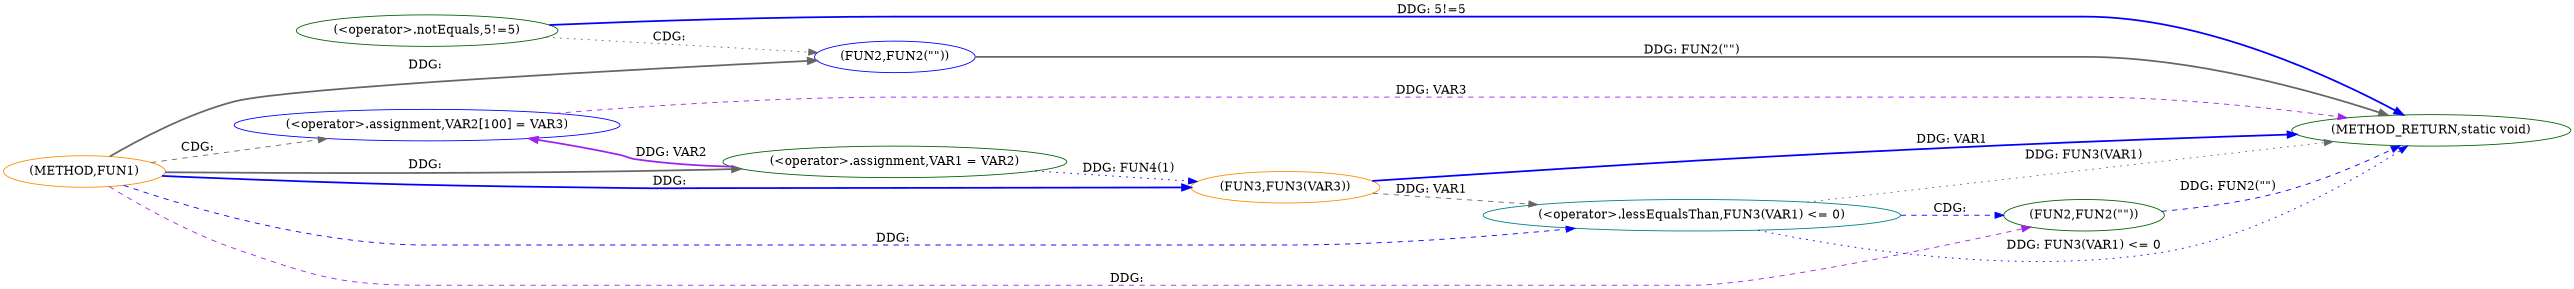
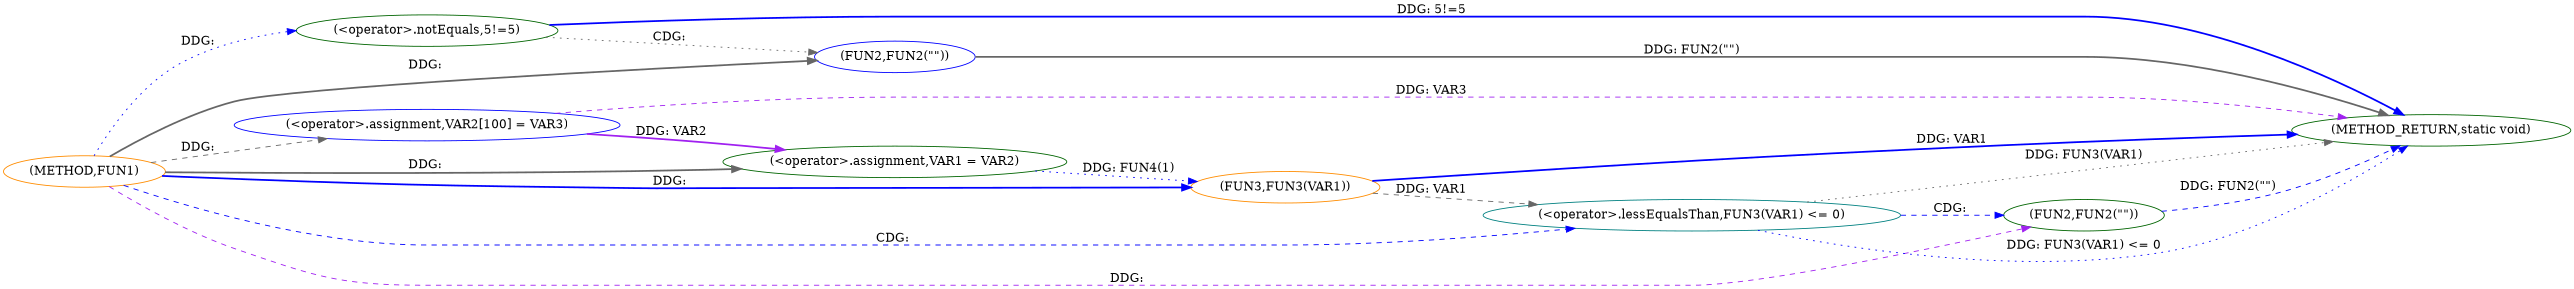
edge "(METHOD,FUN1)" -> "(<operator>.notEquals,5!=5)": added, label "DDG:"
edge "(METHOD,FUN1)" -> "(<operator>.assignment,VAR2[100] = VAR3)": label "CDG: " -> "DDG: "
edge "(<operator>.assignment,VAR1 = VAR2)" -> "(<operator>.assignment,VAR2[100] = VAR3)": reversed
node "(FUN3,FUN3(VAR3))": label "(FUN3,FUN3(VAR3))" -> "(FUN3,FUN3(VAR1))"
edge "(METHOD,FUN1)" -> "(<operator>.lessEqualsThan,FUN3(VAR1) <= 0)": label "DDG: " -> "CDG: "
